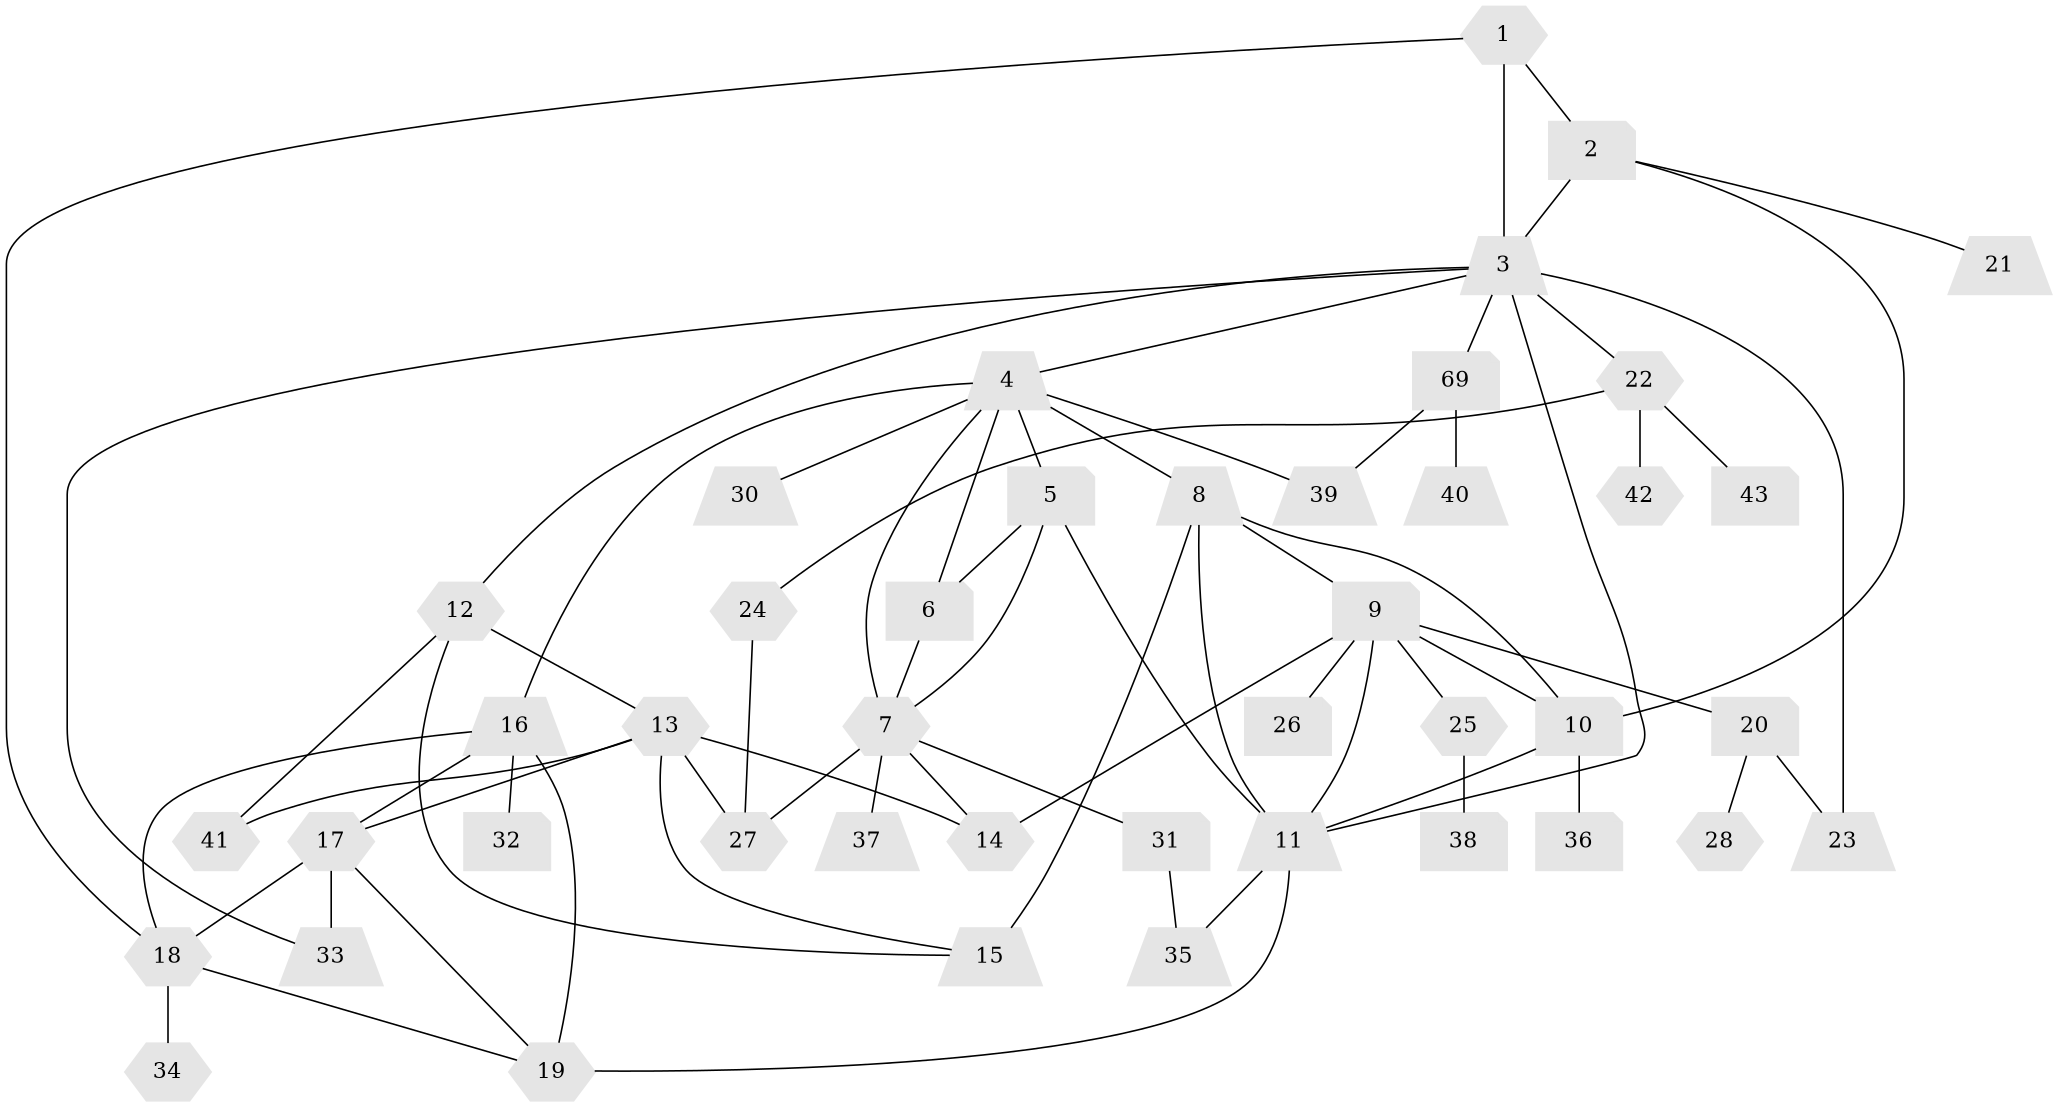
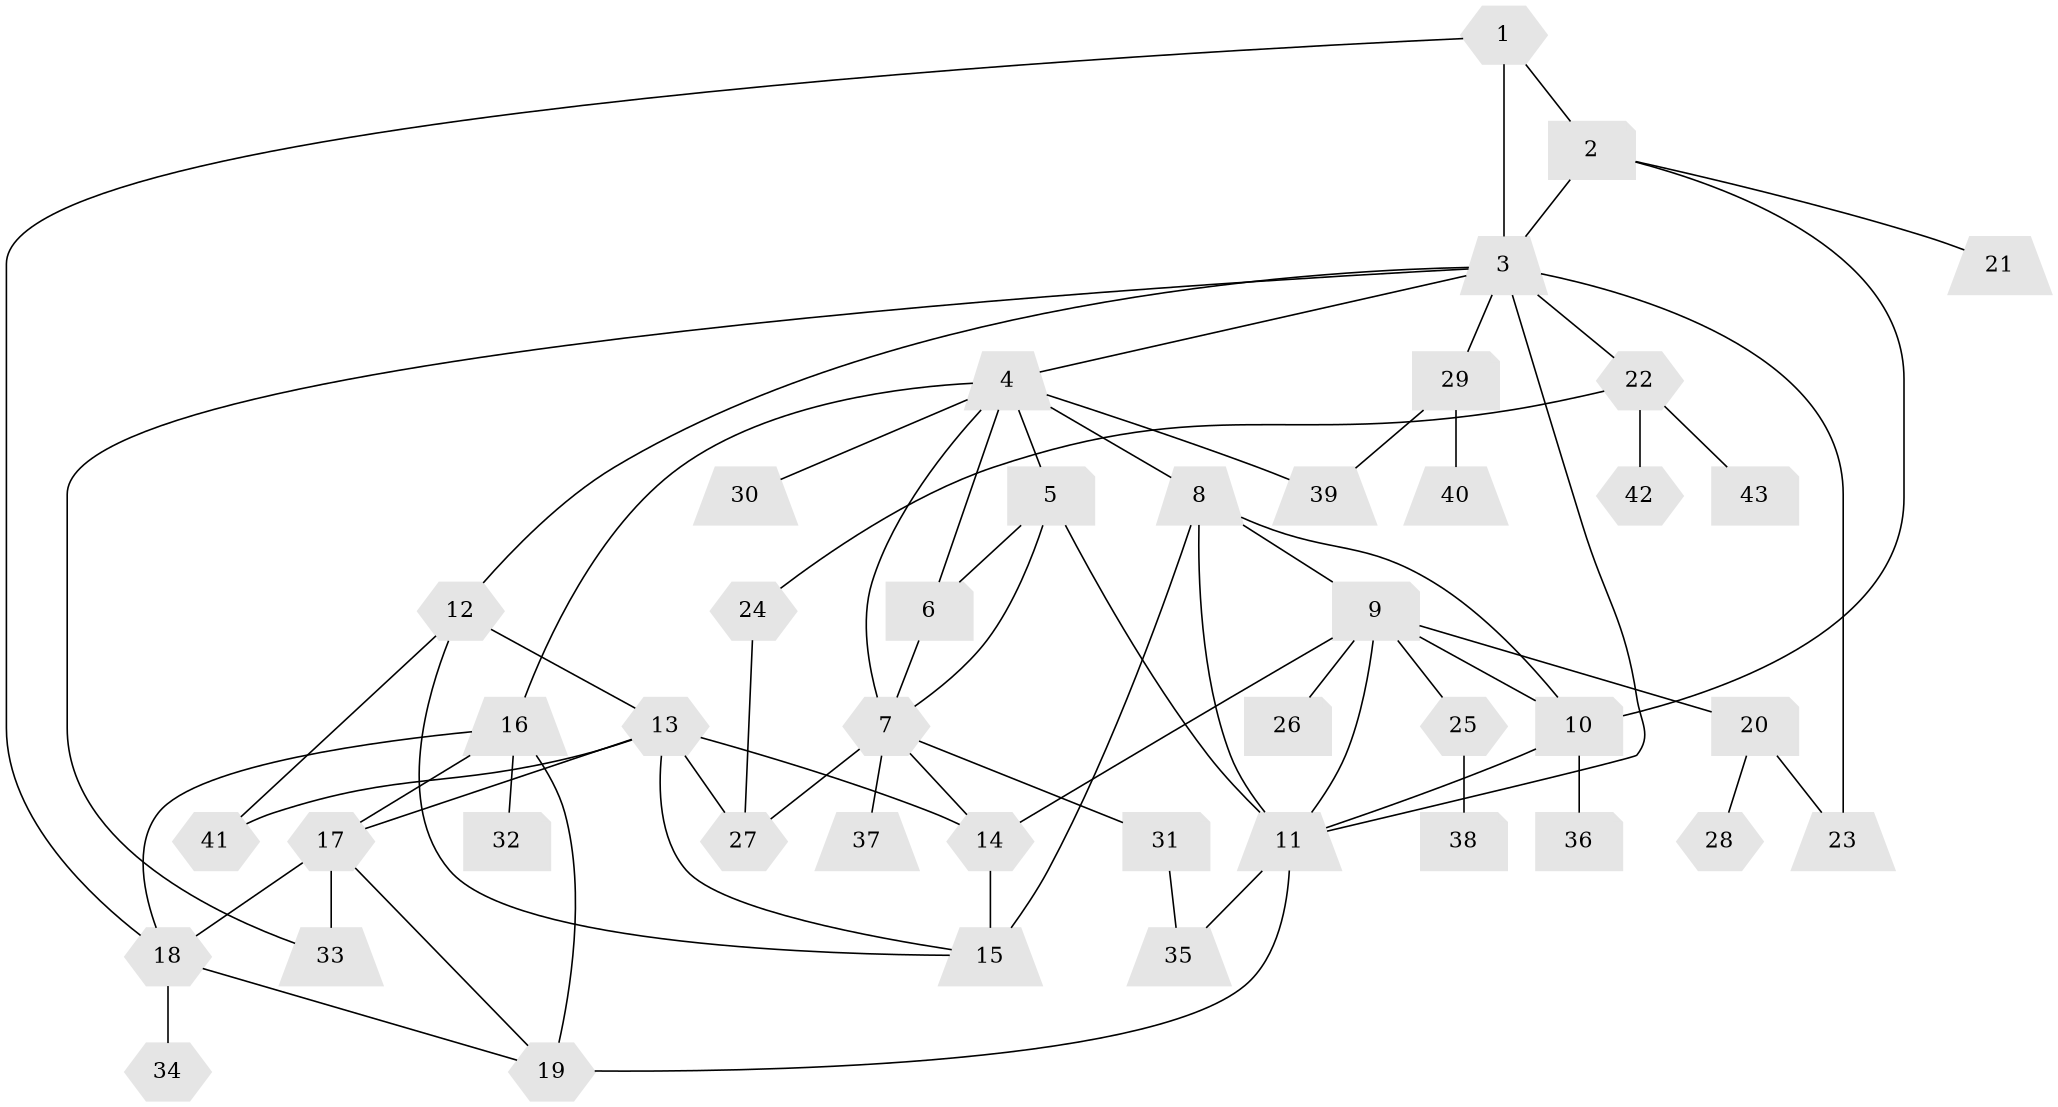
node "69": label "69" -> "29"
edge "14" -- "15": added
